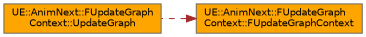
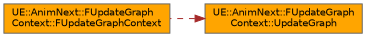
edge "UE::AnimNext::FUpdateGraph Context::UpdateGraph" -> "UE::AnimNext::FUpdateGraph Context::FUpdateGraphContext": reversed
